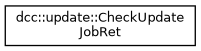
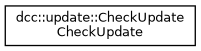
node "dcc::update::CheckUpdate JobRet": label "dcc::update::CheckUpdate JobRet" -> "dcc::update::CheckUpdate CheckUpdate"
